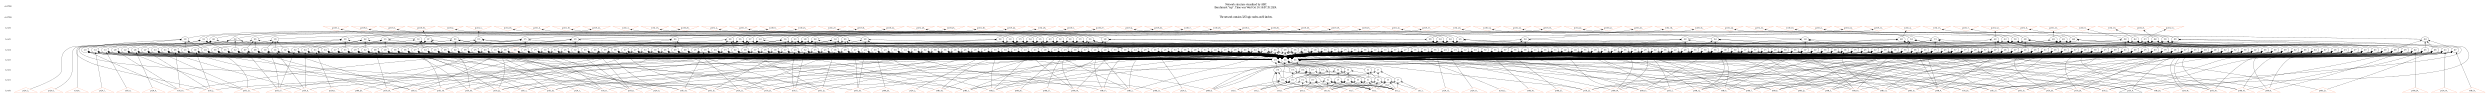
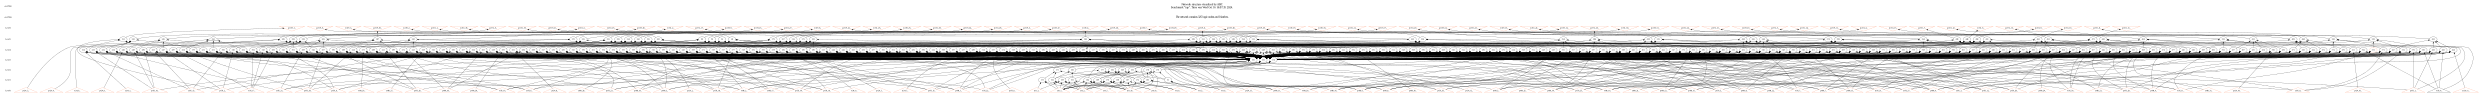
node "175": removed
